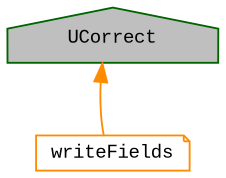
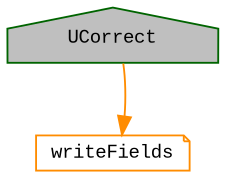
edge "writeFields" -> "UCorrect": reversed
